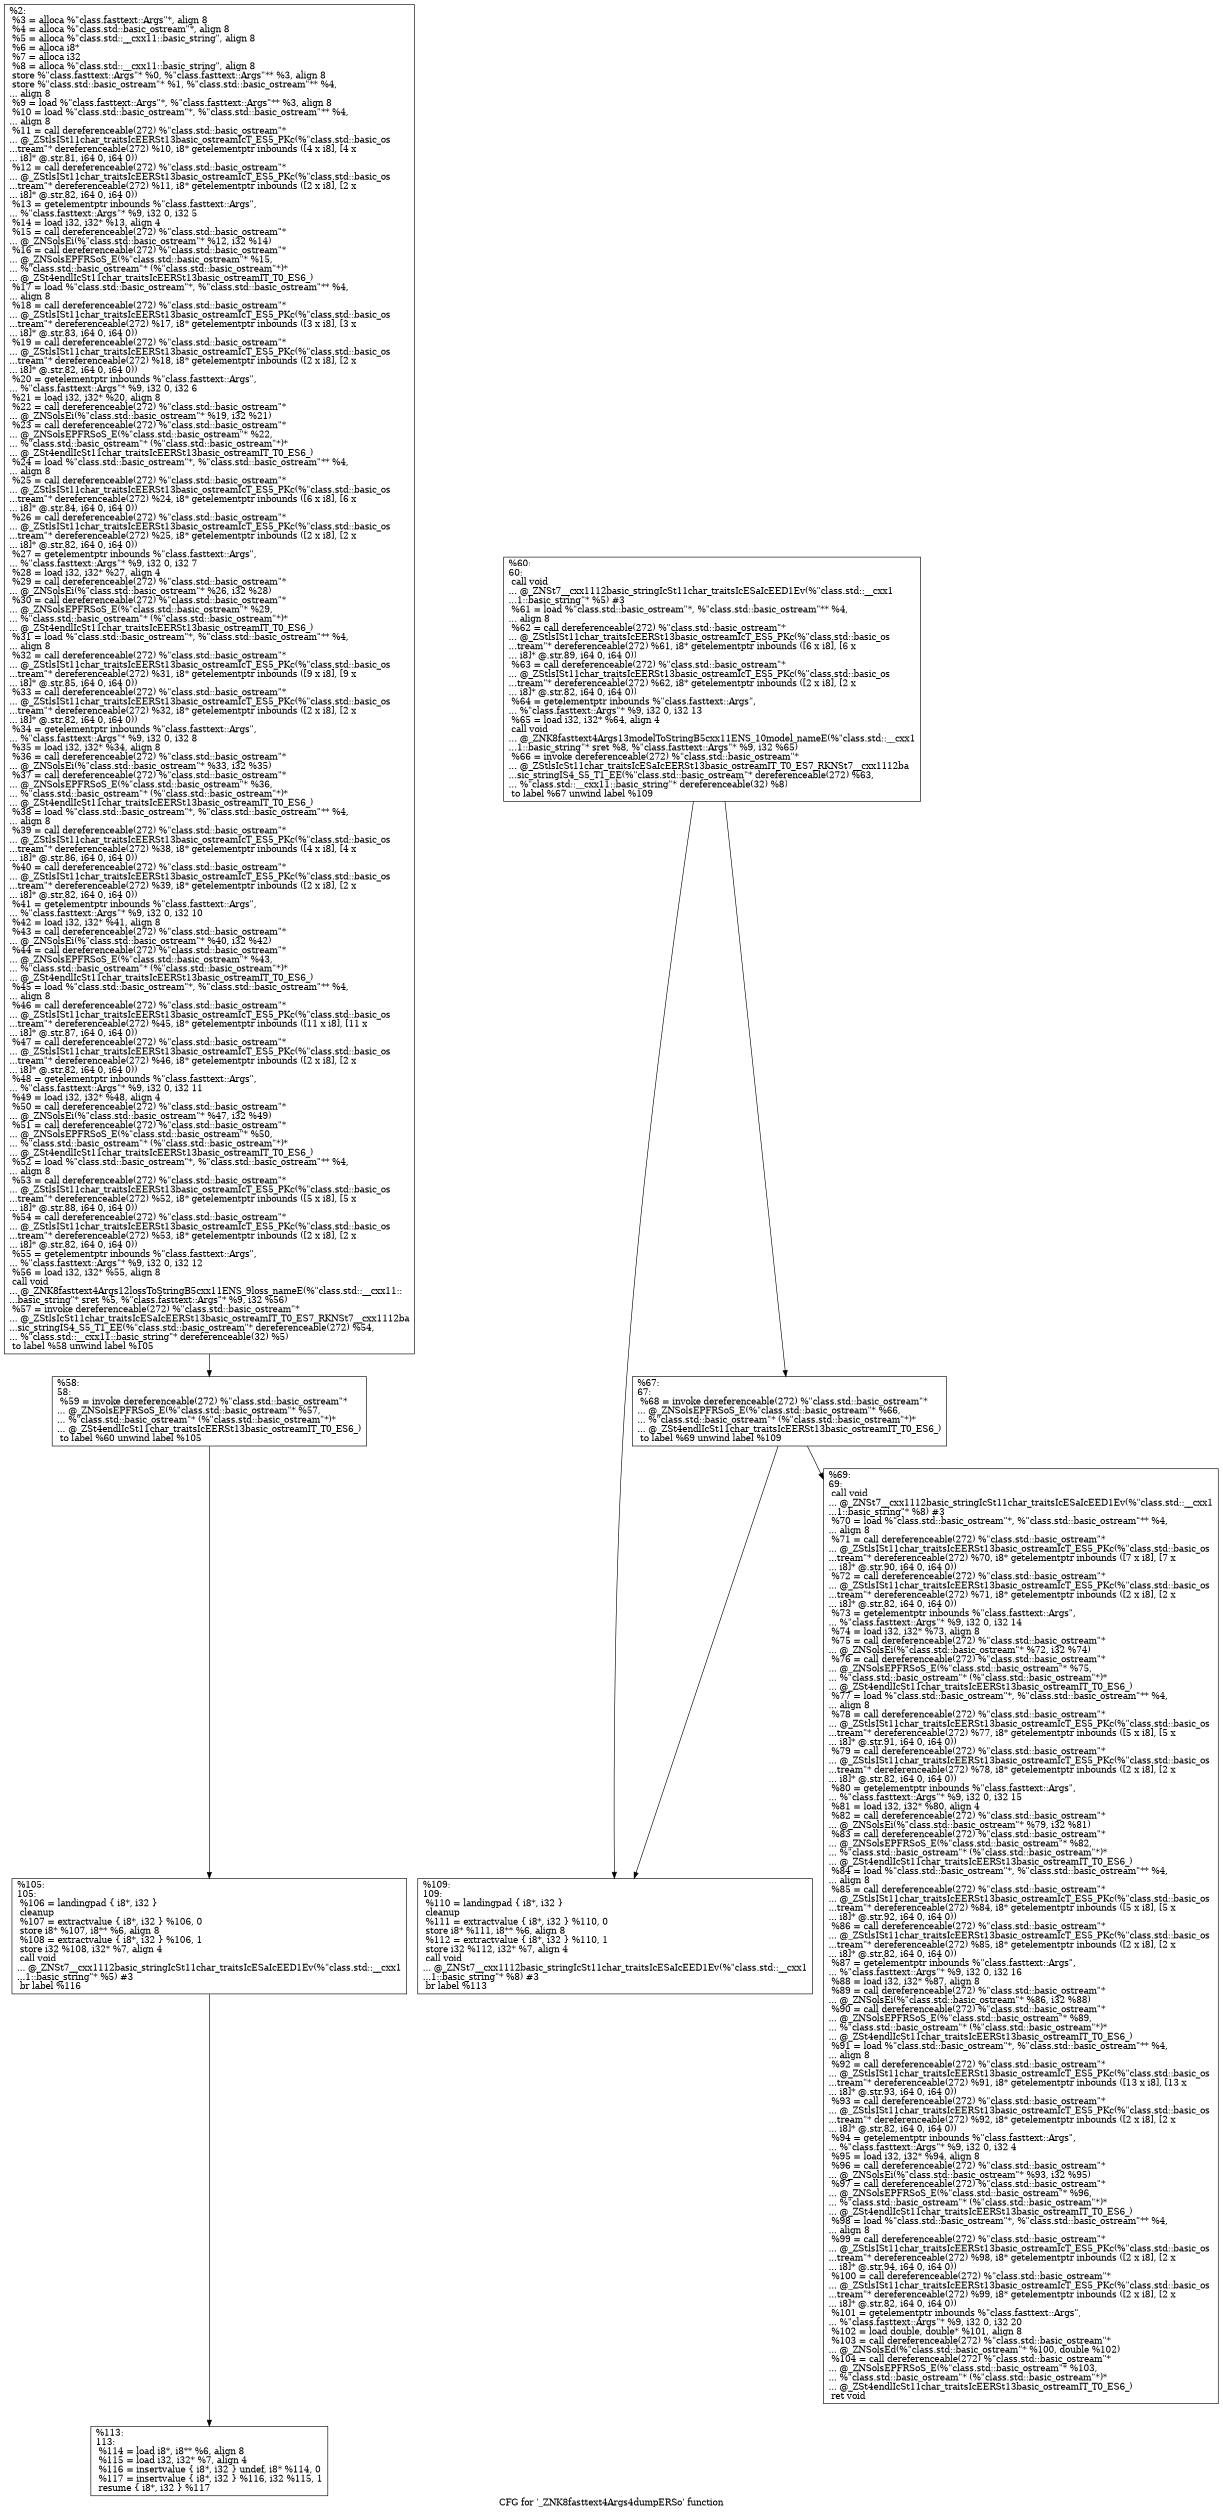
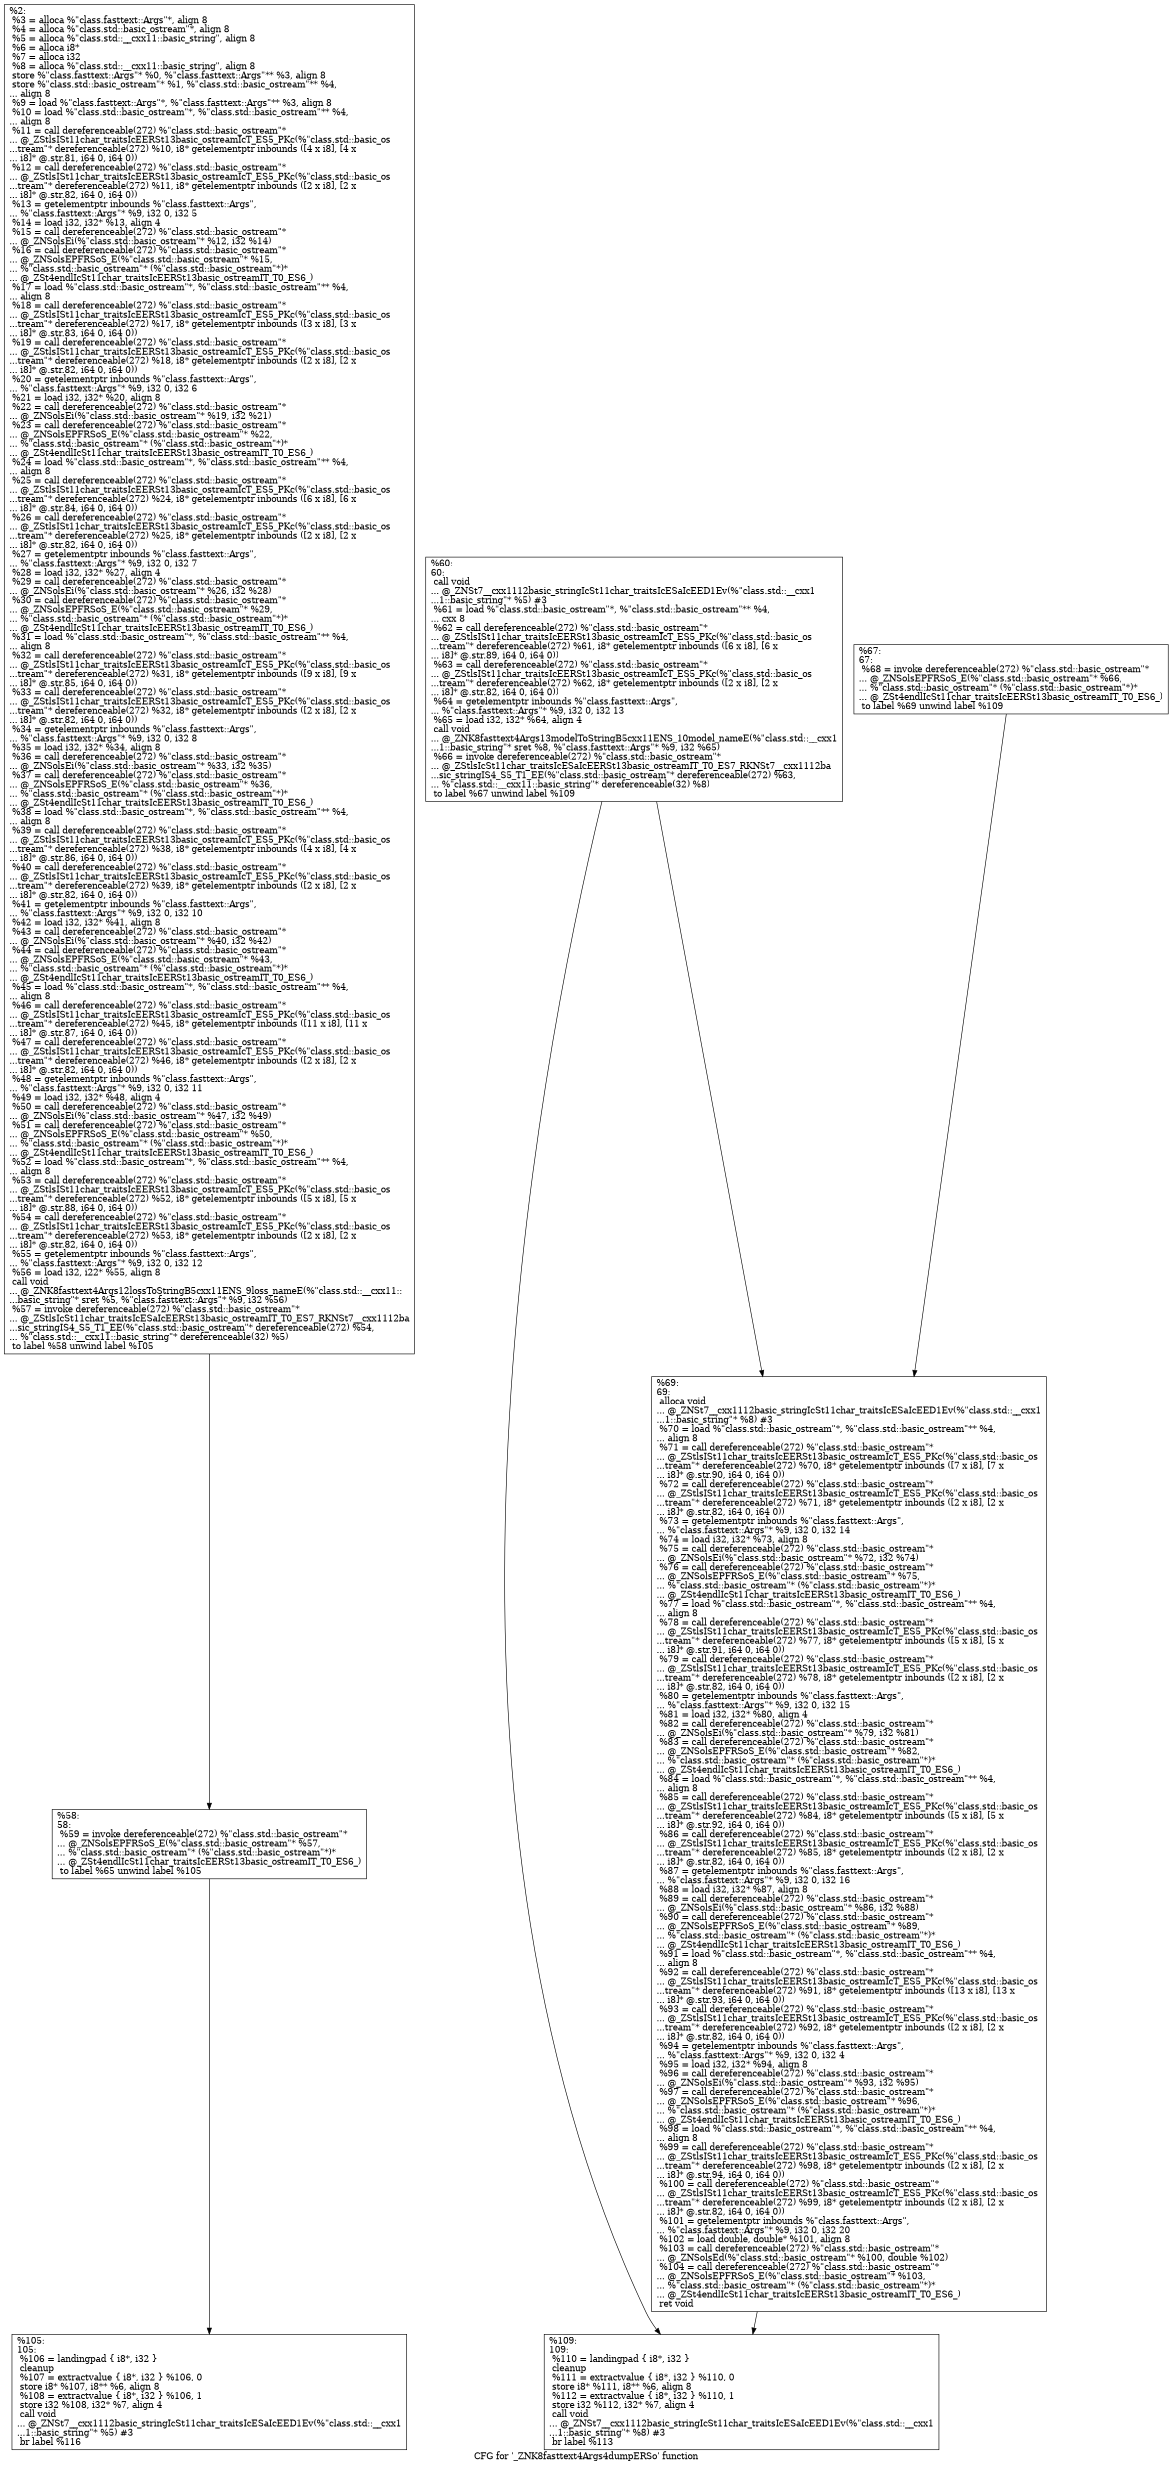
node "%60:": text "... align 8" -> "... cxx 8"
edge "%60:" -> "%67:": now "%60:" -> "%69:"
node "%2:": text "%56 = load i32, i32* %55, align 8" -> "%56 = load i32, i22* %55, align 8"
node "%58:": text "to label %60 unwind label %105" -> "to label %65 unwind label %105"
node "%69:": text "call void" -> "alloca void"
edge "%67:" -> "%109:": now "%69:" -> "%109:"
node "%113:": removed
